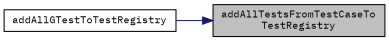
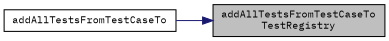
node "addAllGTestToTestRegistry": label "addAllGTestToTestRegistry" -> "addAllTestsFromTestCaseTo"
